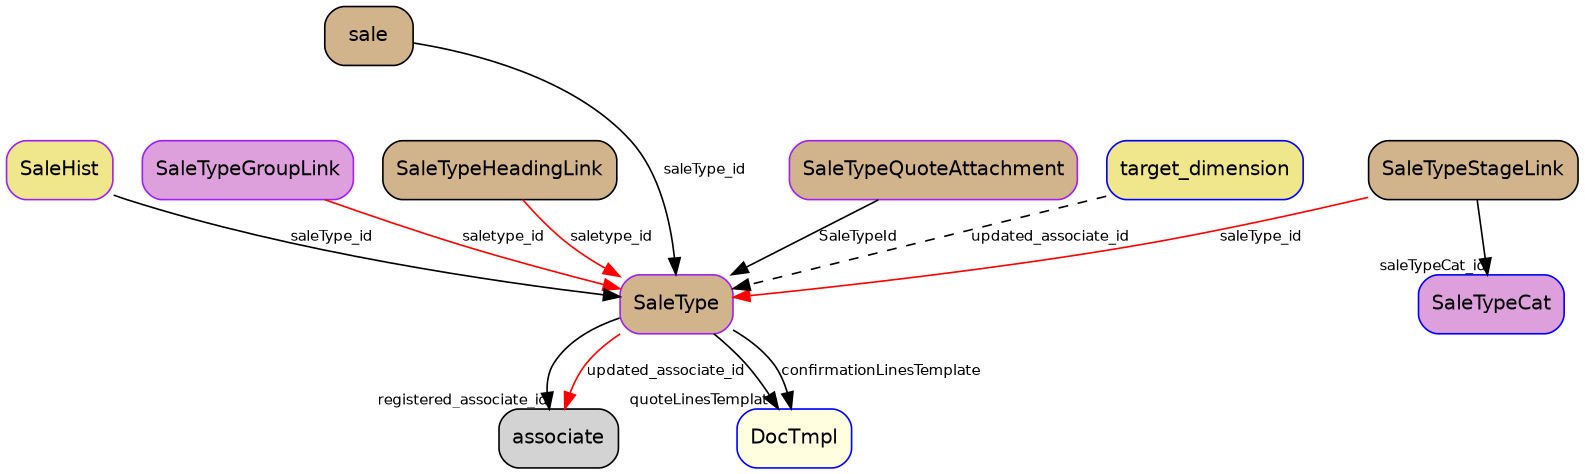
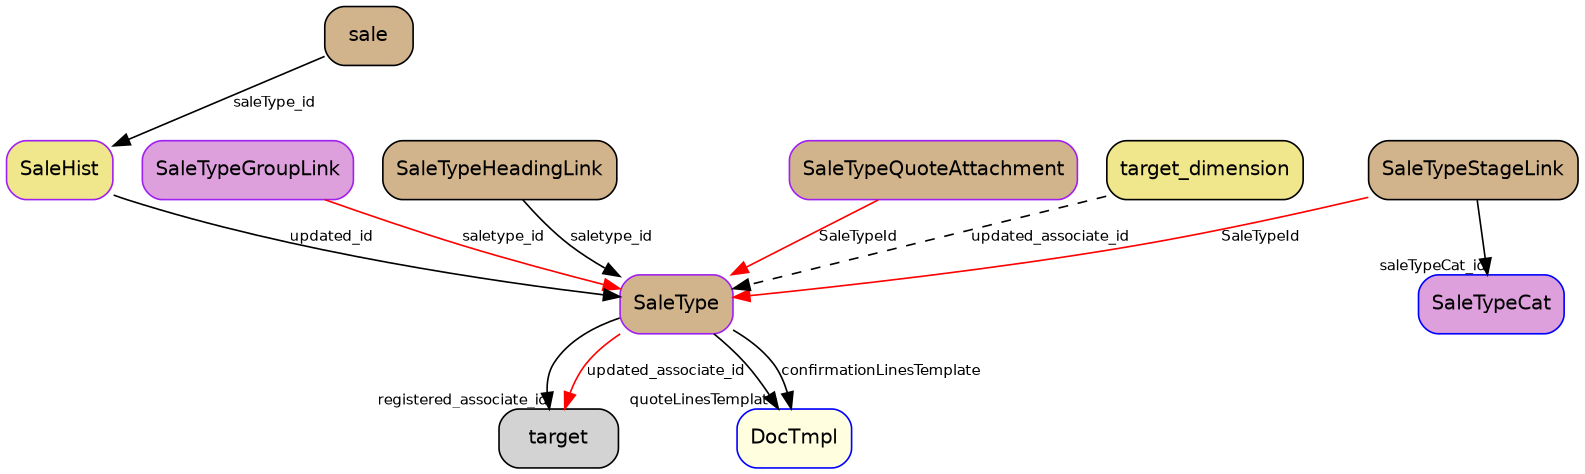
edge "sale" -> "SaleType": now "sale" -> "SaleHist"
node "target_dimension": color blue -> black
edge "SaleTypeQuoteAttachment" -> "SaleType": color black -> red
edge "SaleHist" -> "SaleType": label "saleType_id" -> "updated_id"
edge "SaleTypeStageLink" -> "SaleType": label "saleType_id" -> "SaleTypeId"
edge "SaleTypeHeadingLink" -> "SaleType": color red -> black
node "associate": label "associate" -> "target"
